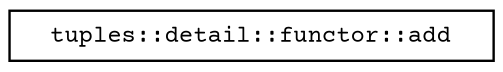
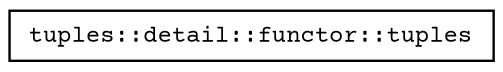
node "tuples::detail::functor::add": label "tuples::detail::functor::add" -> "tuples::detail::functor::tuples"
